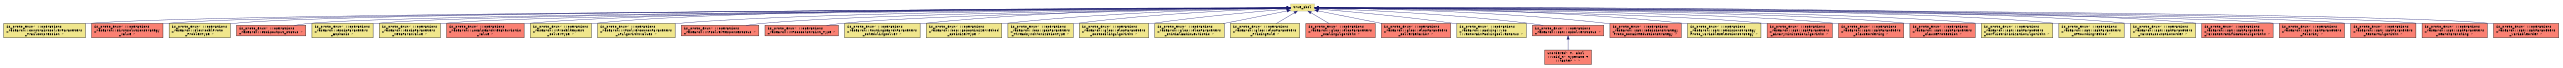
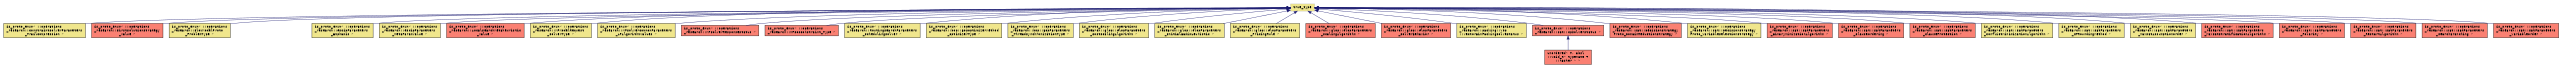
node "true_absl": label "true_absl" -> "true_type"
node "is_proto_enum< ::operations _research::GScipOutput_Status >": removed
